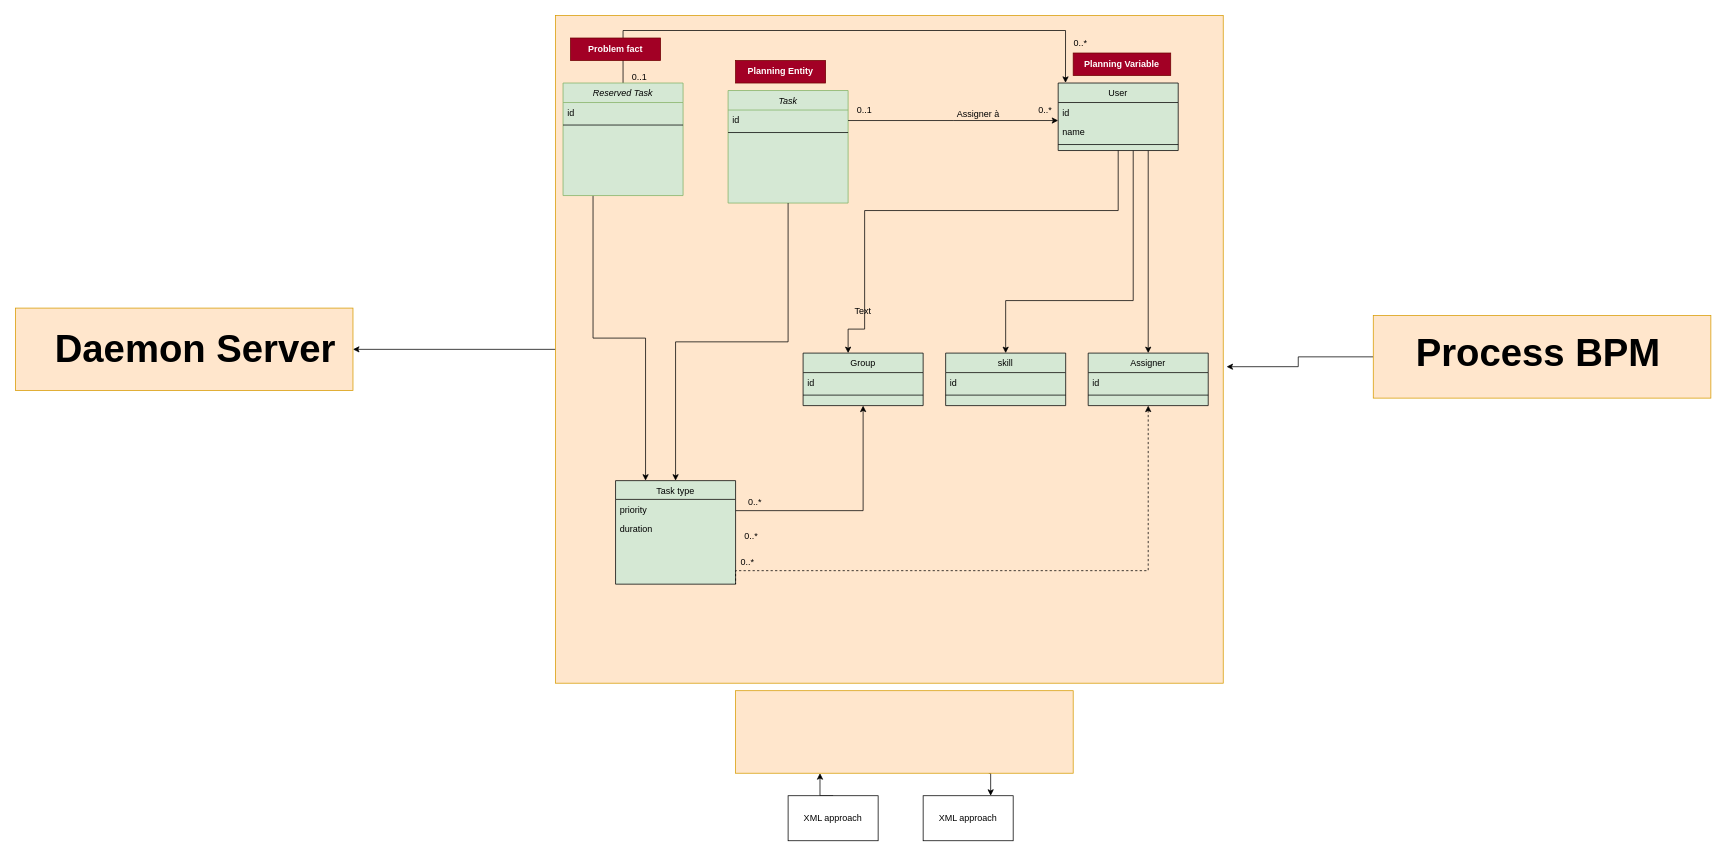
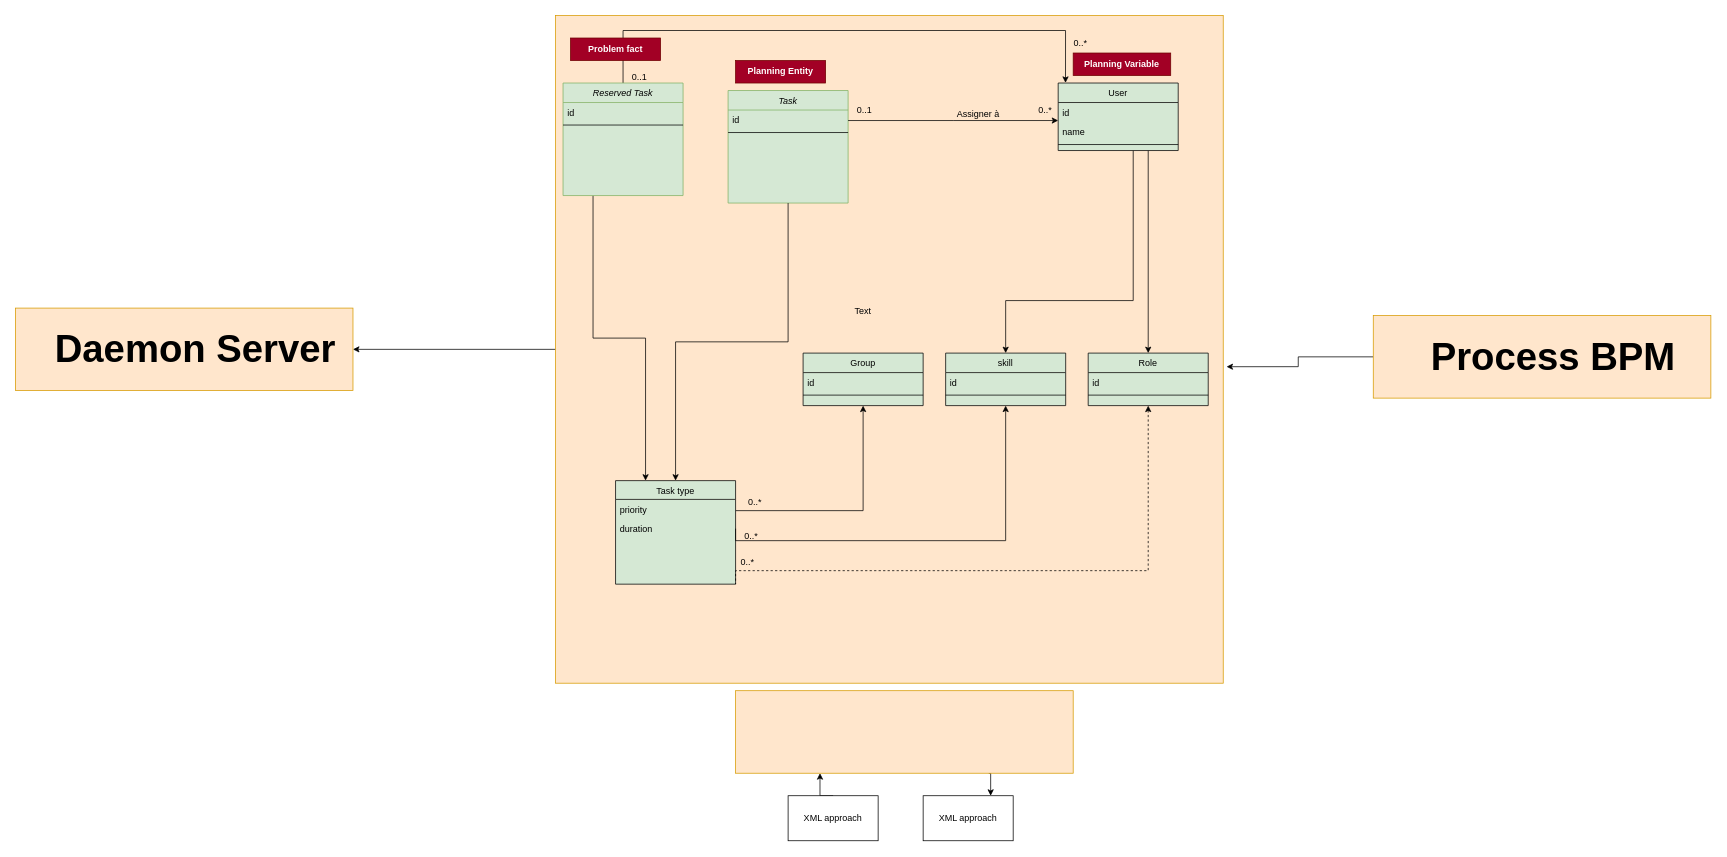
edge "User" -> "Group": removed
node "Process BPM": moved (1538, 353) -> (1553, 357)
node "Assigner": label "Assigner" -> "Role"
edge "duration" -> "skill": added
